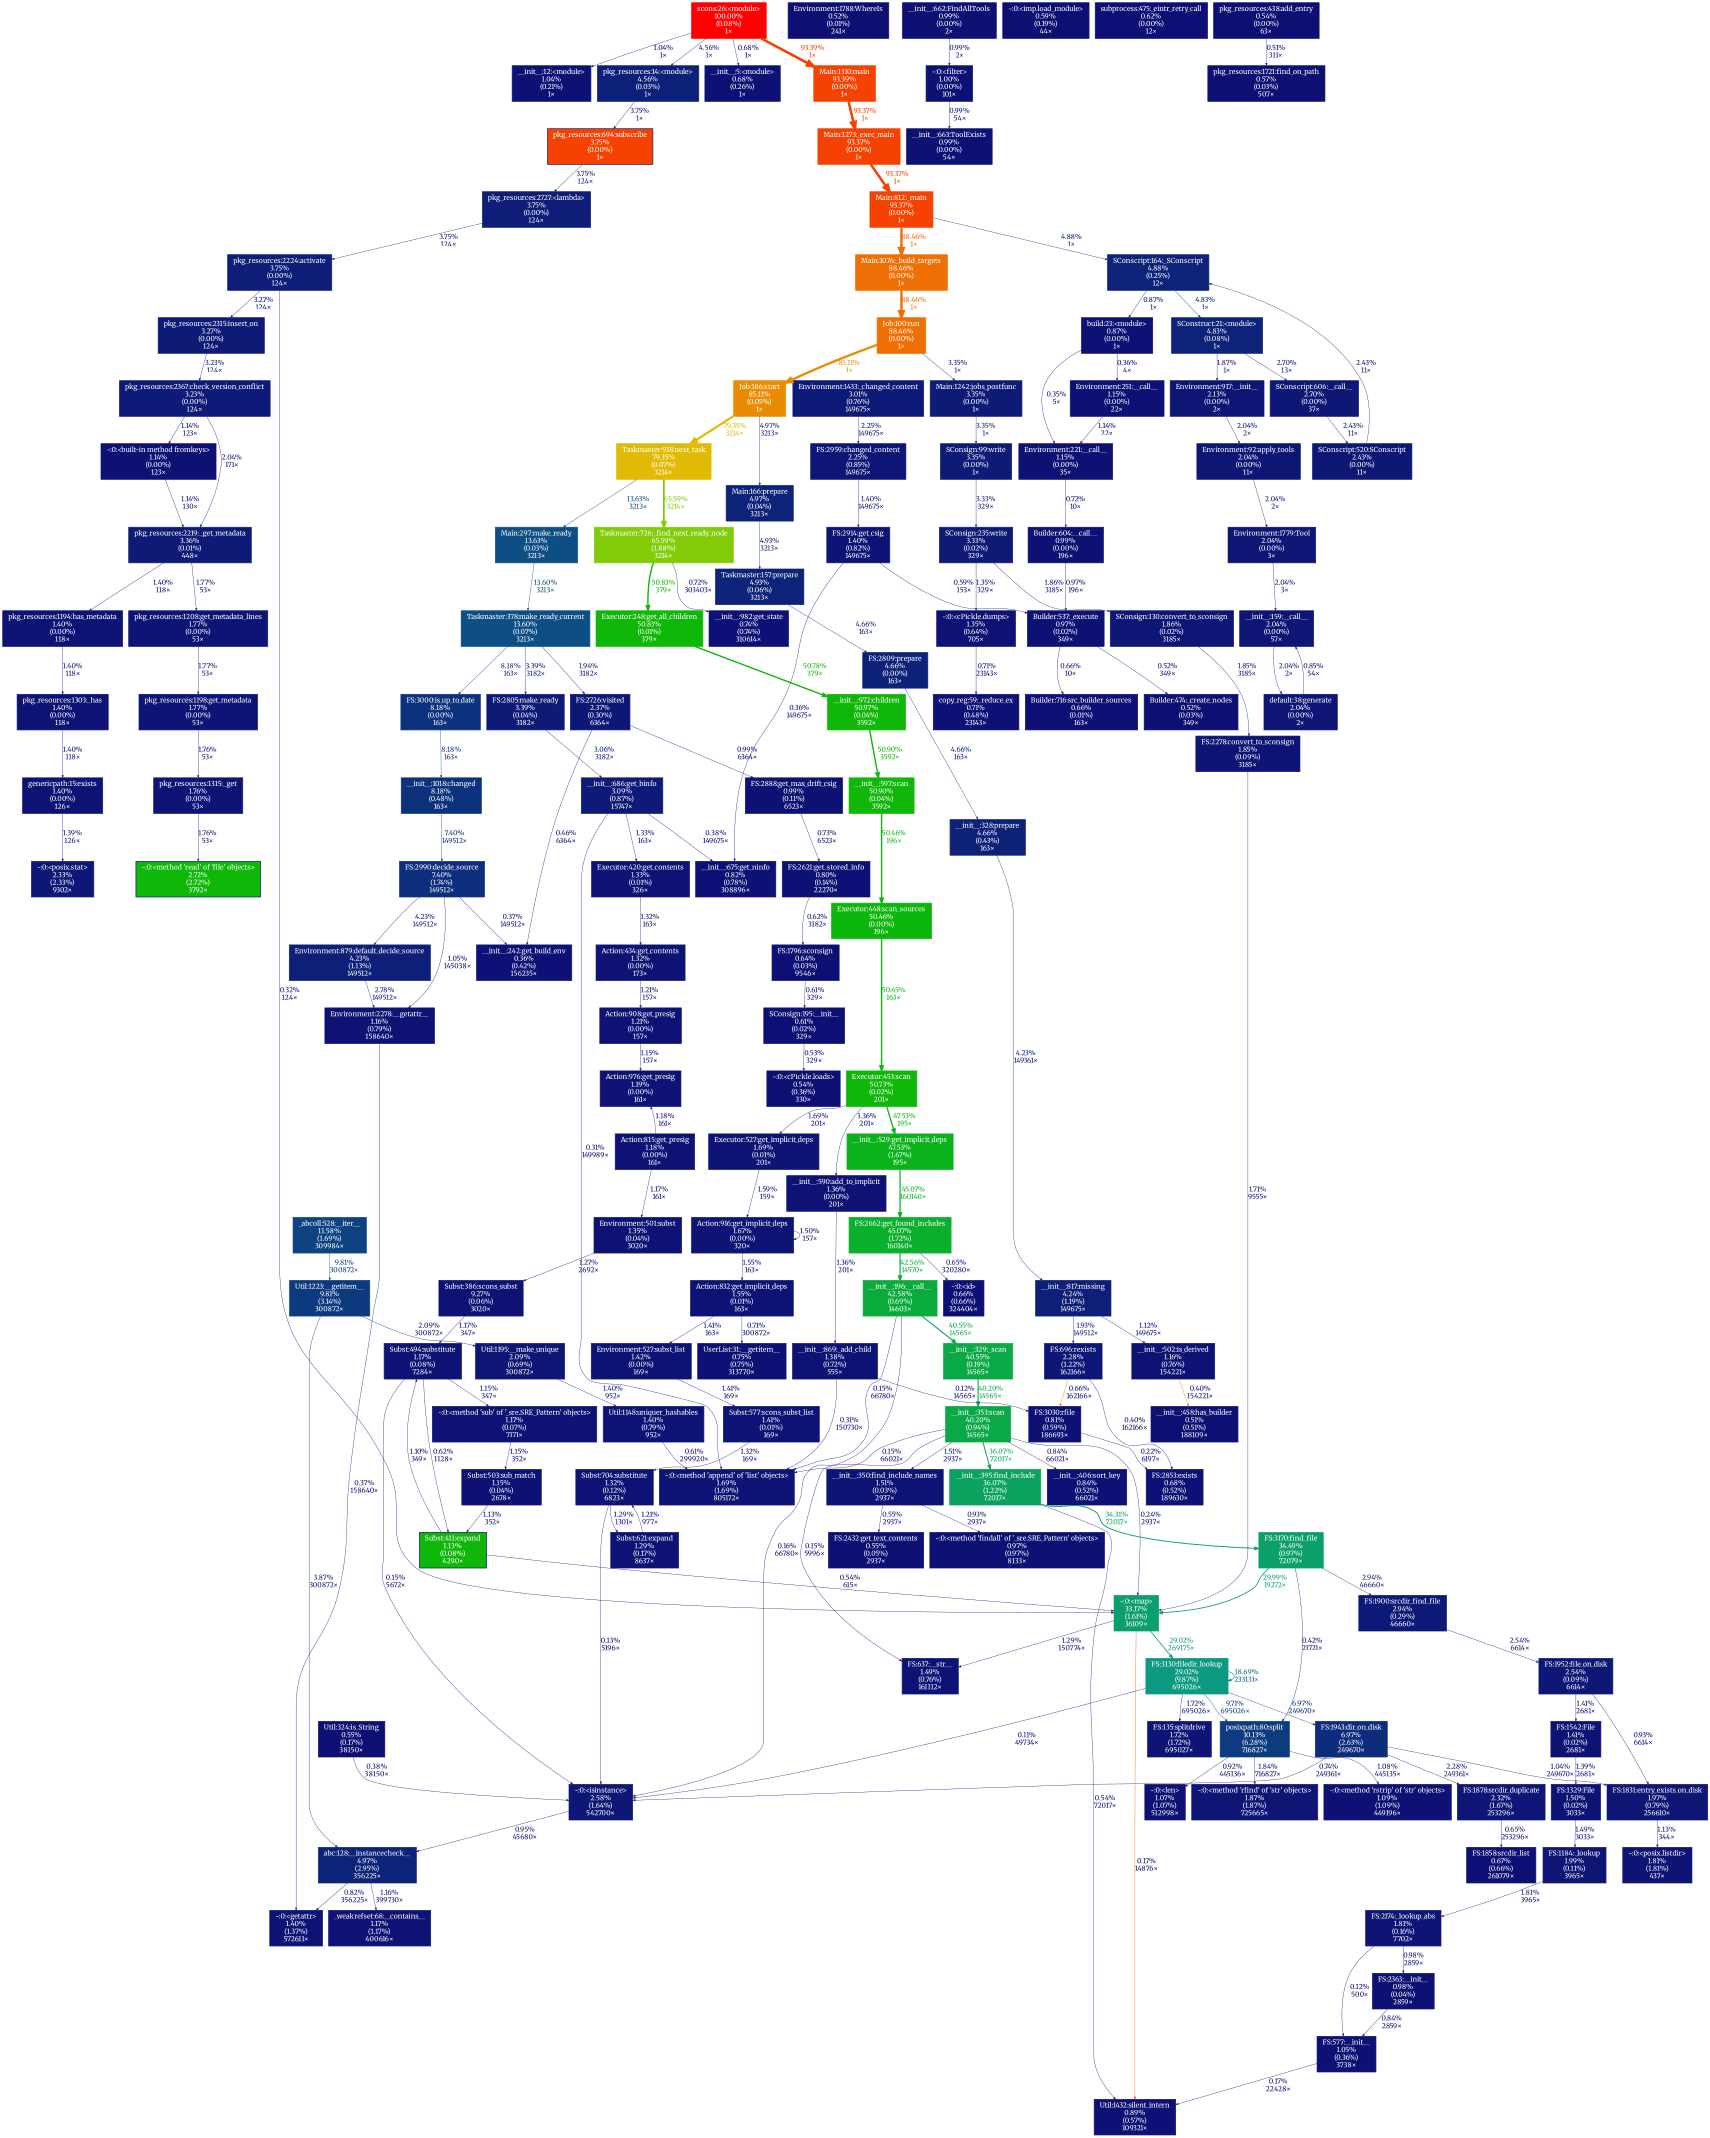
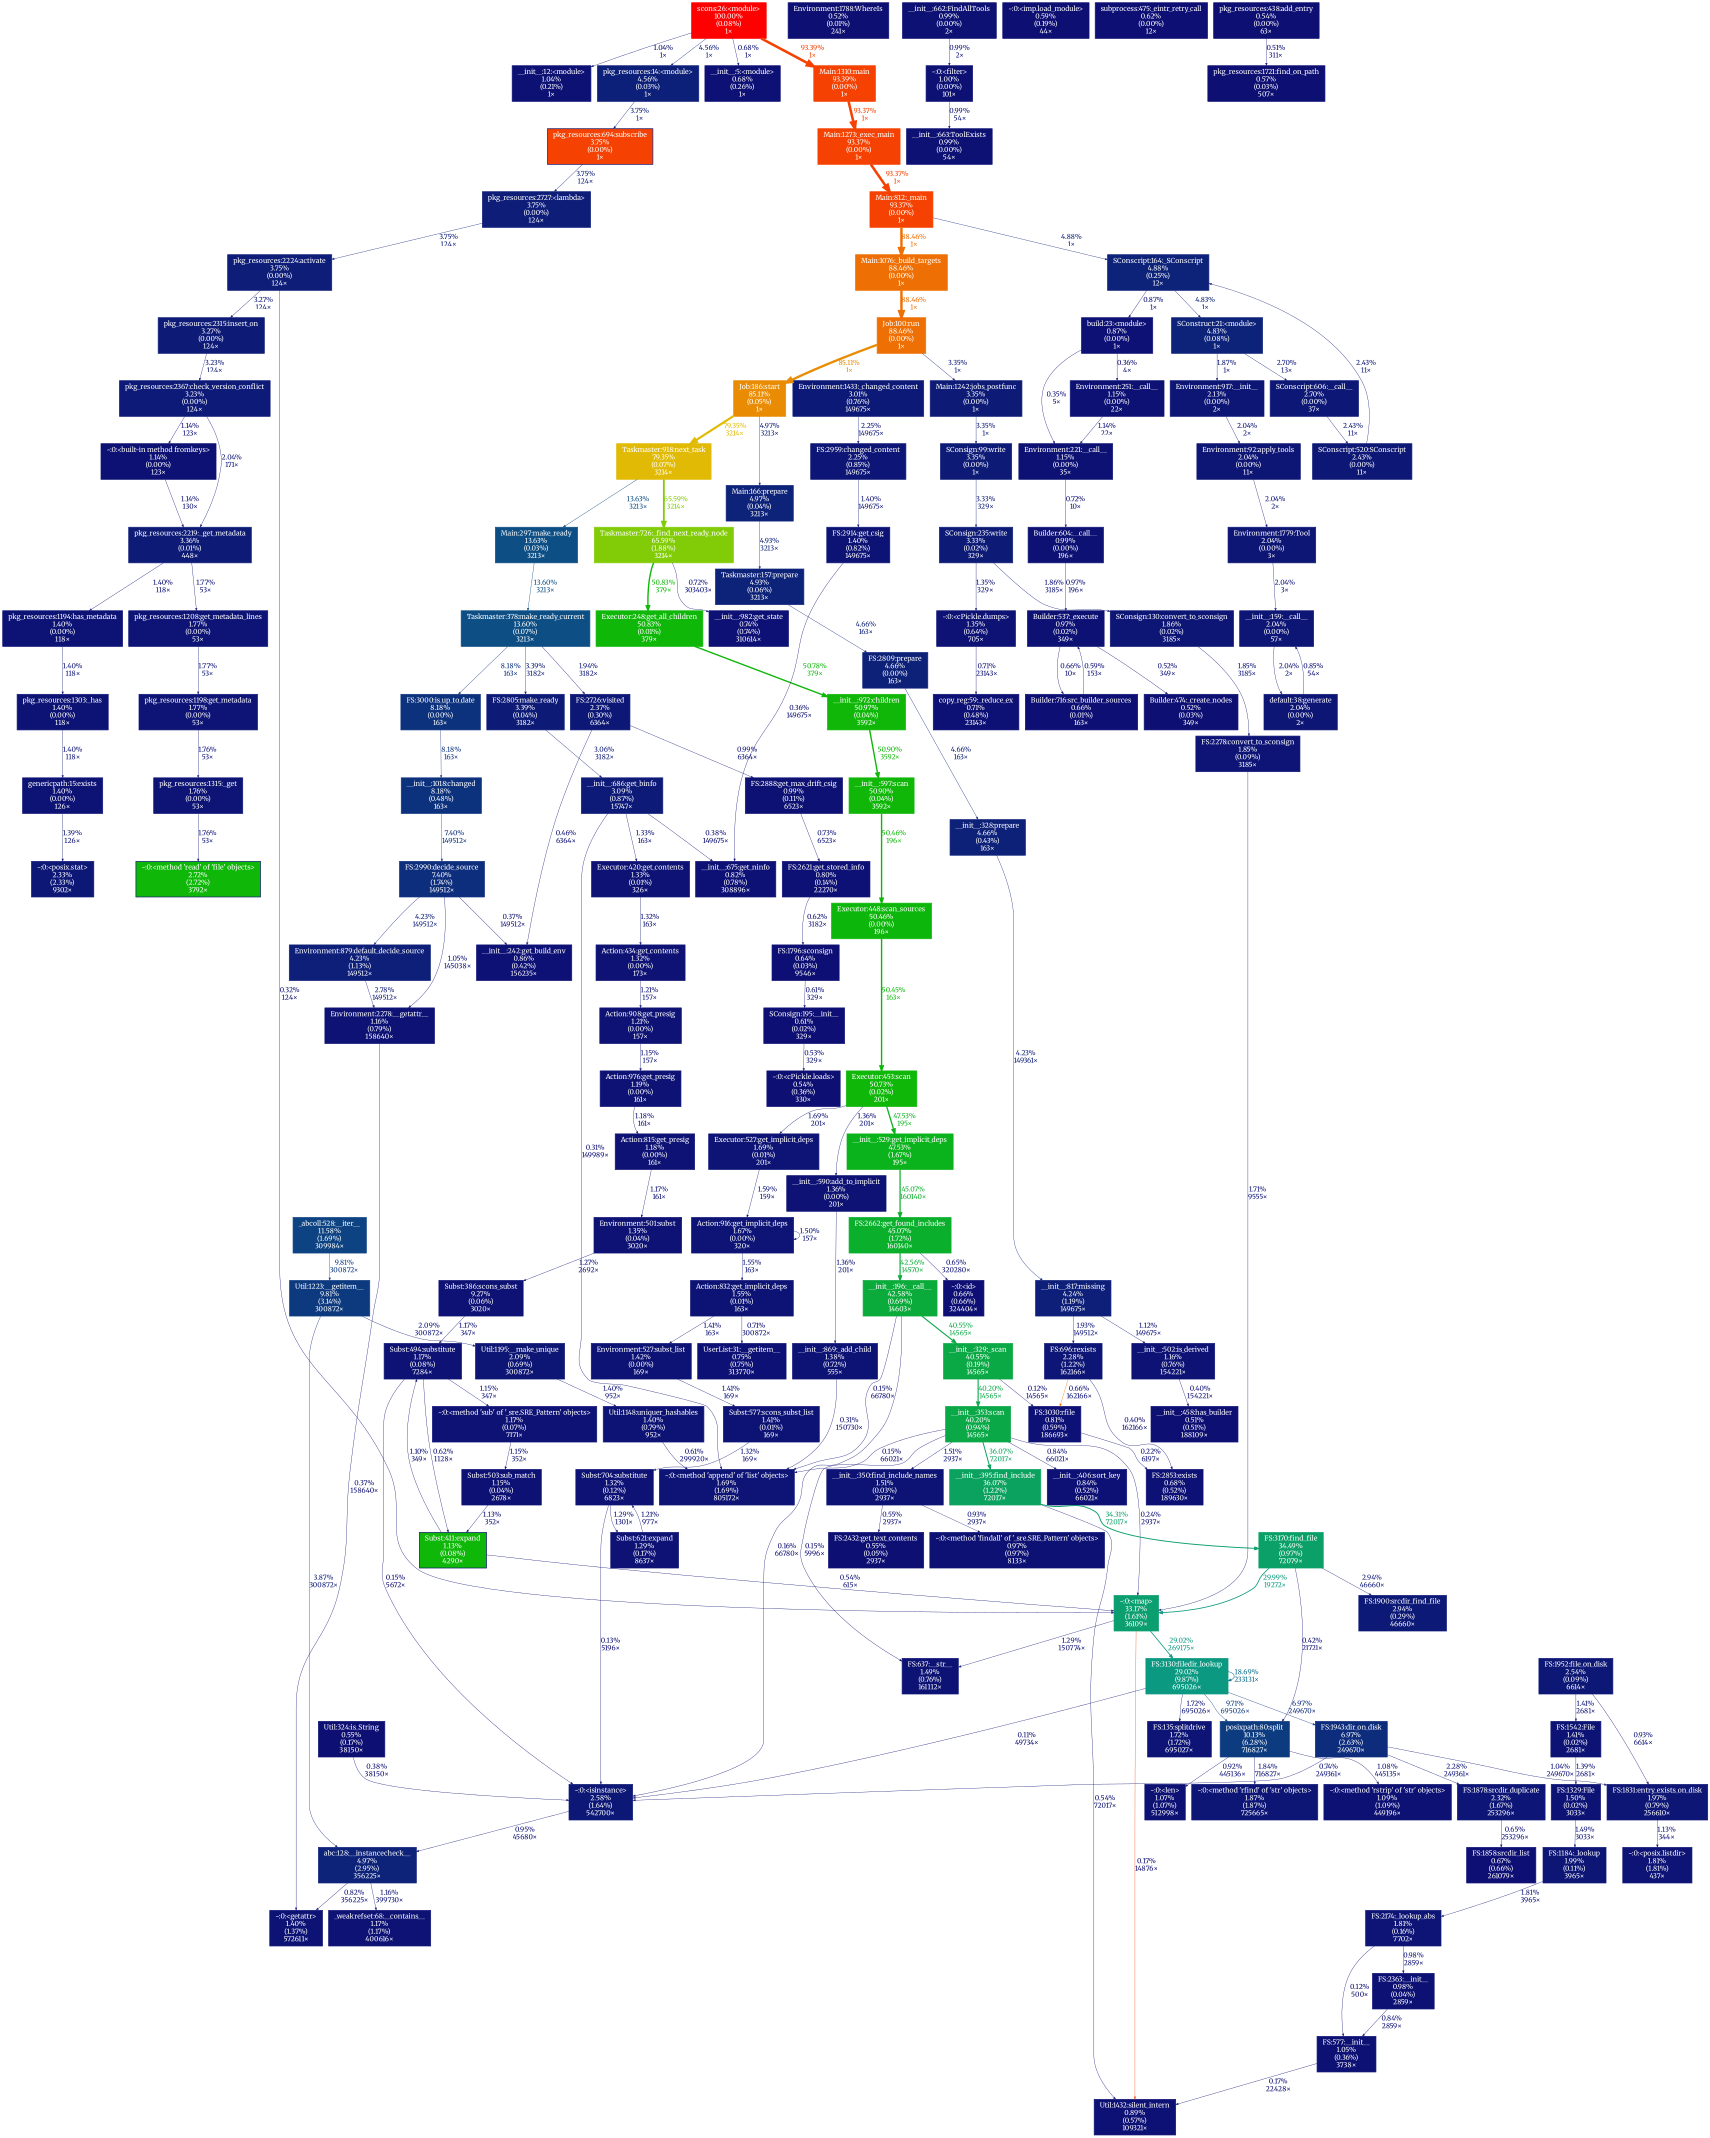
edge "FS:2914:get_csig 1.40% (0.82%) 149675×" -> "Builder:537:_execute 0.97% (0.02%) 349×": now "Builder:716:src_builder_sources 0.66% (0.01%) 163×" -> "Builder:537:_execute 0.97% (0.02%) 349×"
node "__init__:242:get_build_env 0.36% (0.42%) 156235×": label "__init__:242:get_build_env 0.36% (0.42%) 156235×" -> "__init__:242:get_build_env 0.86% (0.42%) 156235×"
edge "Action:815:get_presig 1.18% (0.00%) 161×" -> "Action:976:get_presig 1.19% (0.00%) 161×": reversed
edge "__init__:502:is_derived 1.16% (0.76%) 154221×" -> "__init__:458:has_builder 0.51% (0.51%) 188109×": color #ee6f03 -> #0d0e73
edge "__init__:869:_add_child 1.38% (0.72%) 555×" -> "FS:3030:rfile 0.81% (0.59%) 186693×": now "__init__:329:_scan 40.55% (0.19%) 14565×" -> "FS:3030:rfile 0.81% (0.59%) 186693×"
edge "FS:1900:srcdir_find_file 2.94% (0.29%) 46660×" -> "FS:1952:file_on_disk 2.54% (0.09%) 6614×": removed, label "2.54% 6614×"
